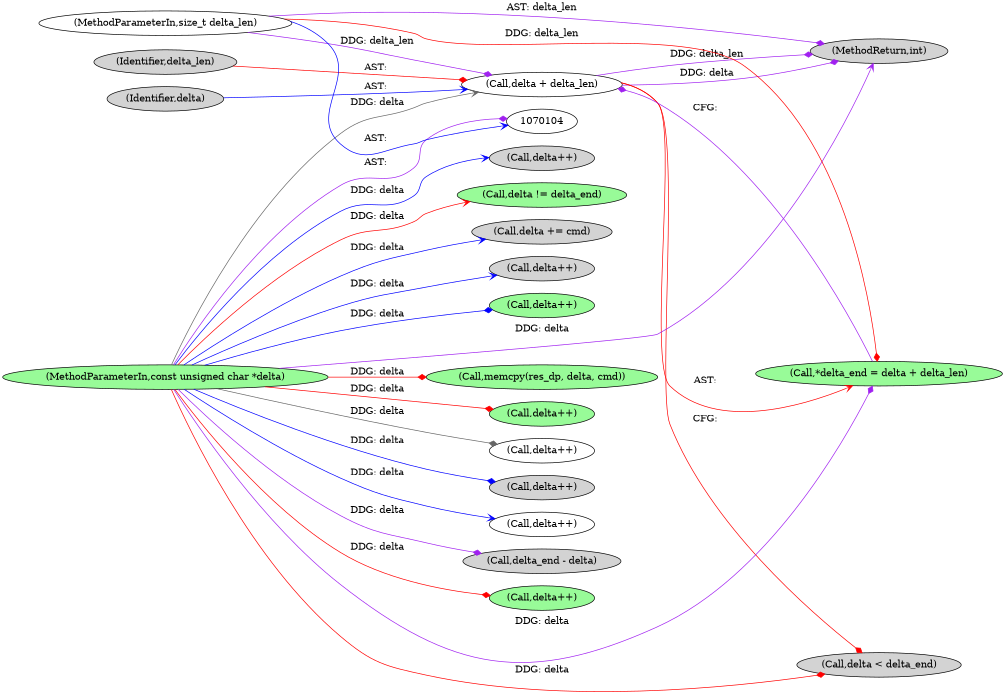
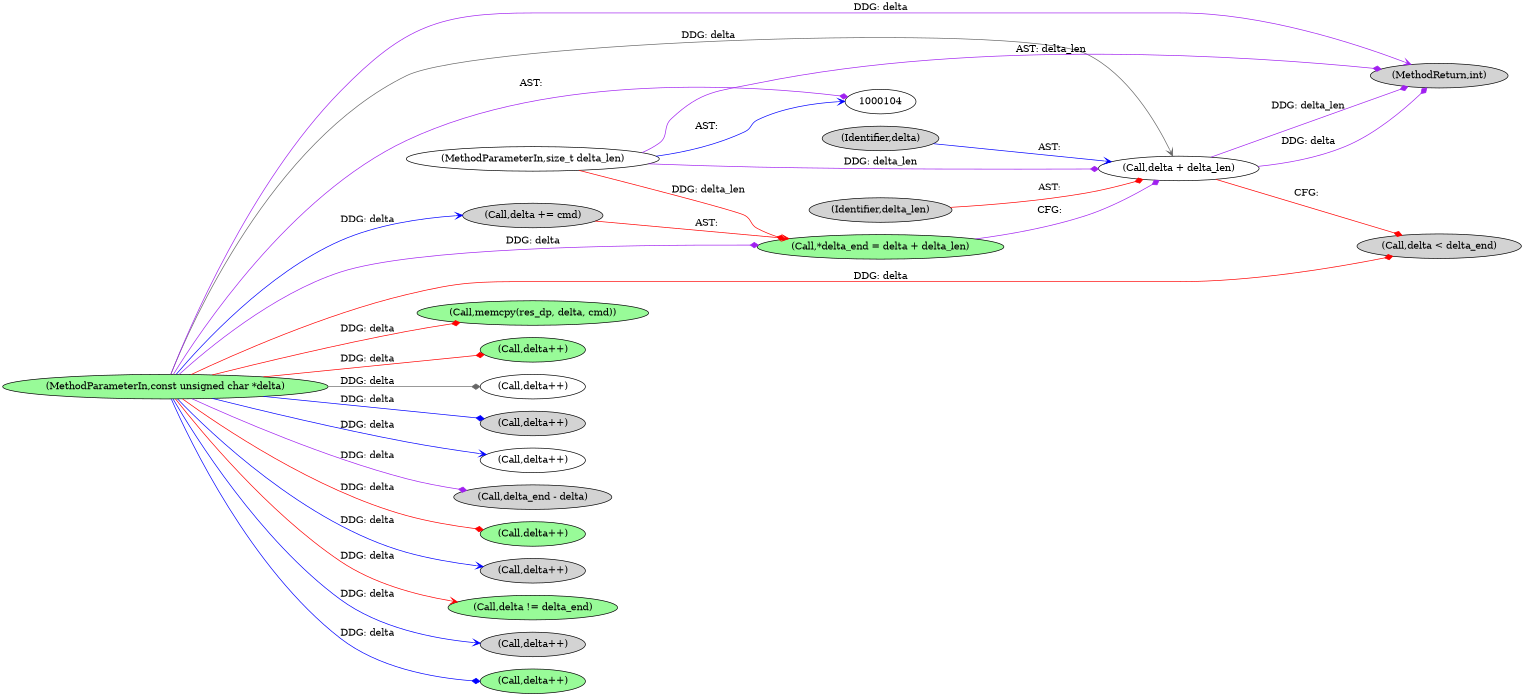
node "1070104": label "1070104" -> "1000104"
edge "(Call,delta + delta_len)" -> "(Call,*delta_end = delta + delta_len)": now "(Call,delta += cmd)" -> "(Call,*delta_end = delta + delta_len)"
